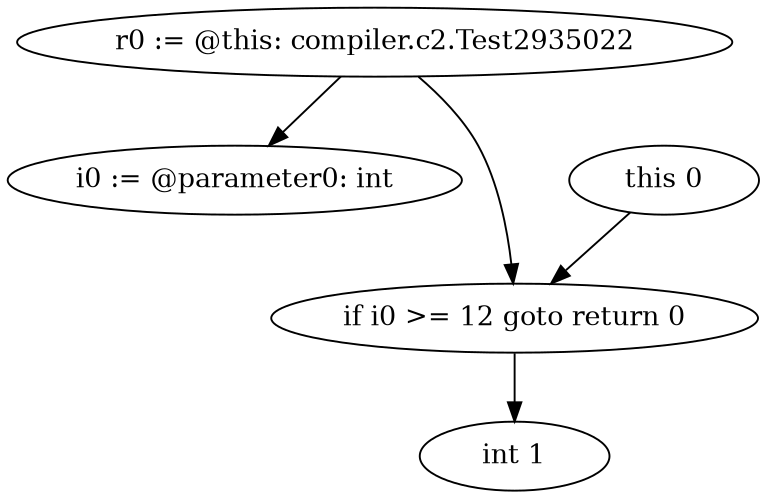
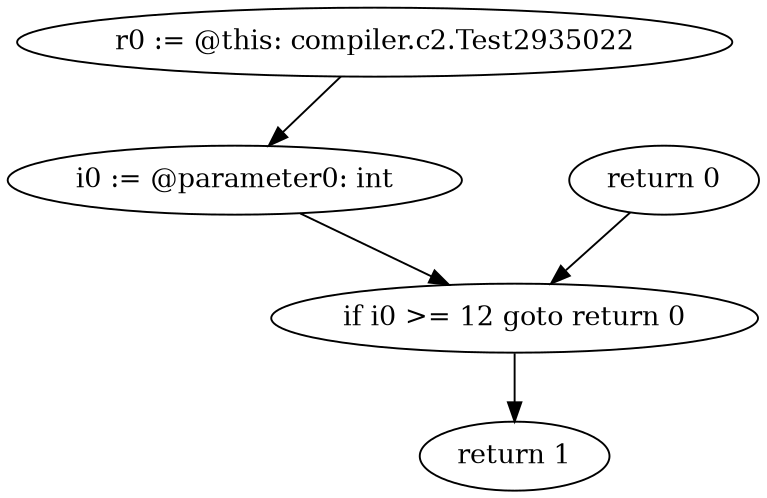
edge "r0 := @this: compiler.c2.Test2935022" -> "if i0 >= 12 goto return 0": now "i0 := @parameter0: int" -> "if i0 >= 12 goto return 0"
node "this 0": label "this 0" -> "return 0"
node "int 1": label "int 1" -> "return 1"
